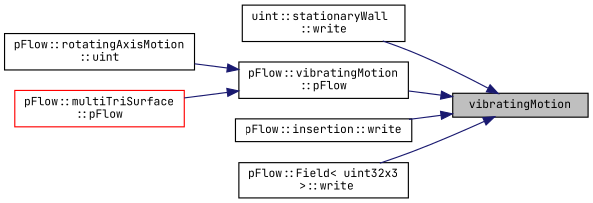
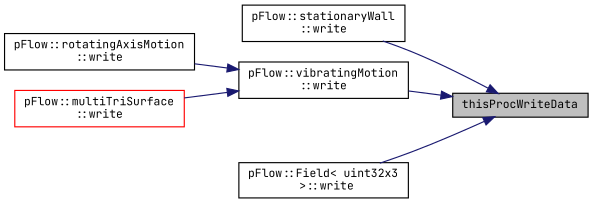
node "uint::stationaryWall ::write": label "uint::stationaryWall ::write" -> "pFlow::stationaryWall ::write"
node "pFlow::rotatingAxisMotion ::uint": label "pFlow::rotatingAxisMotion ::uint" -> "pFlow::rotatingAxisMotion ::write"
node "pFlow::vibratingMotion ::pFlow": label "pFlow::vibratingMotion ::pFlow" -> "pFlow::vibratingMotion ::write"
node "vibratingMotion": label "vibratingMotion" -> "thisProcWriteData"
node "pFlow::multiTriSurface ::pFlow": label "pFlow::multiTriSurface ::pFlow" -> "pFlow::multiTriSurface ::write"
node "pFlow::insertion::write": removed
